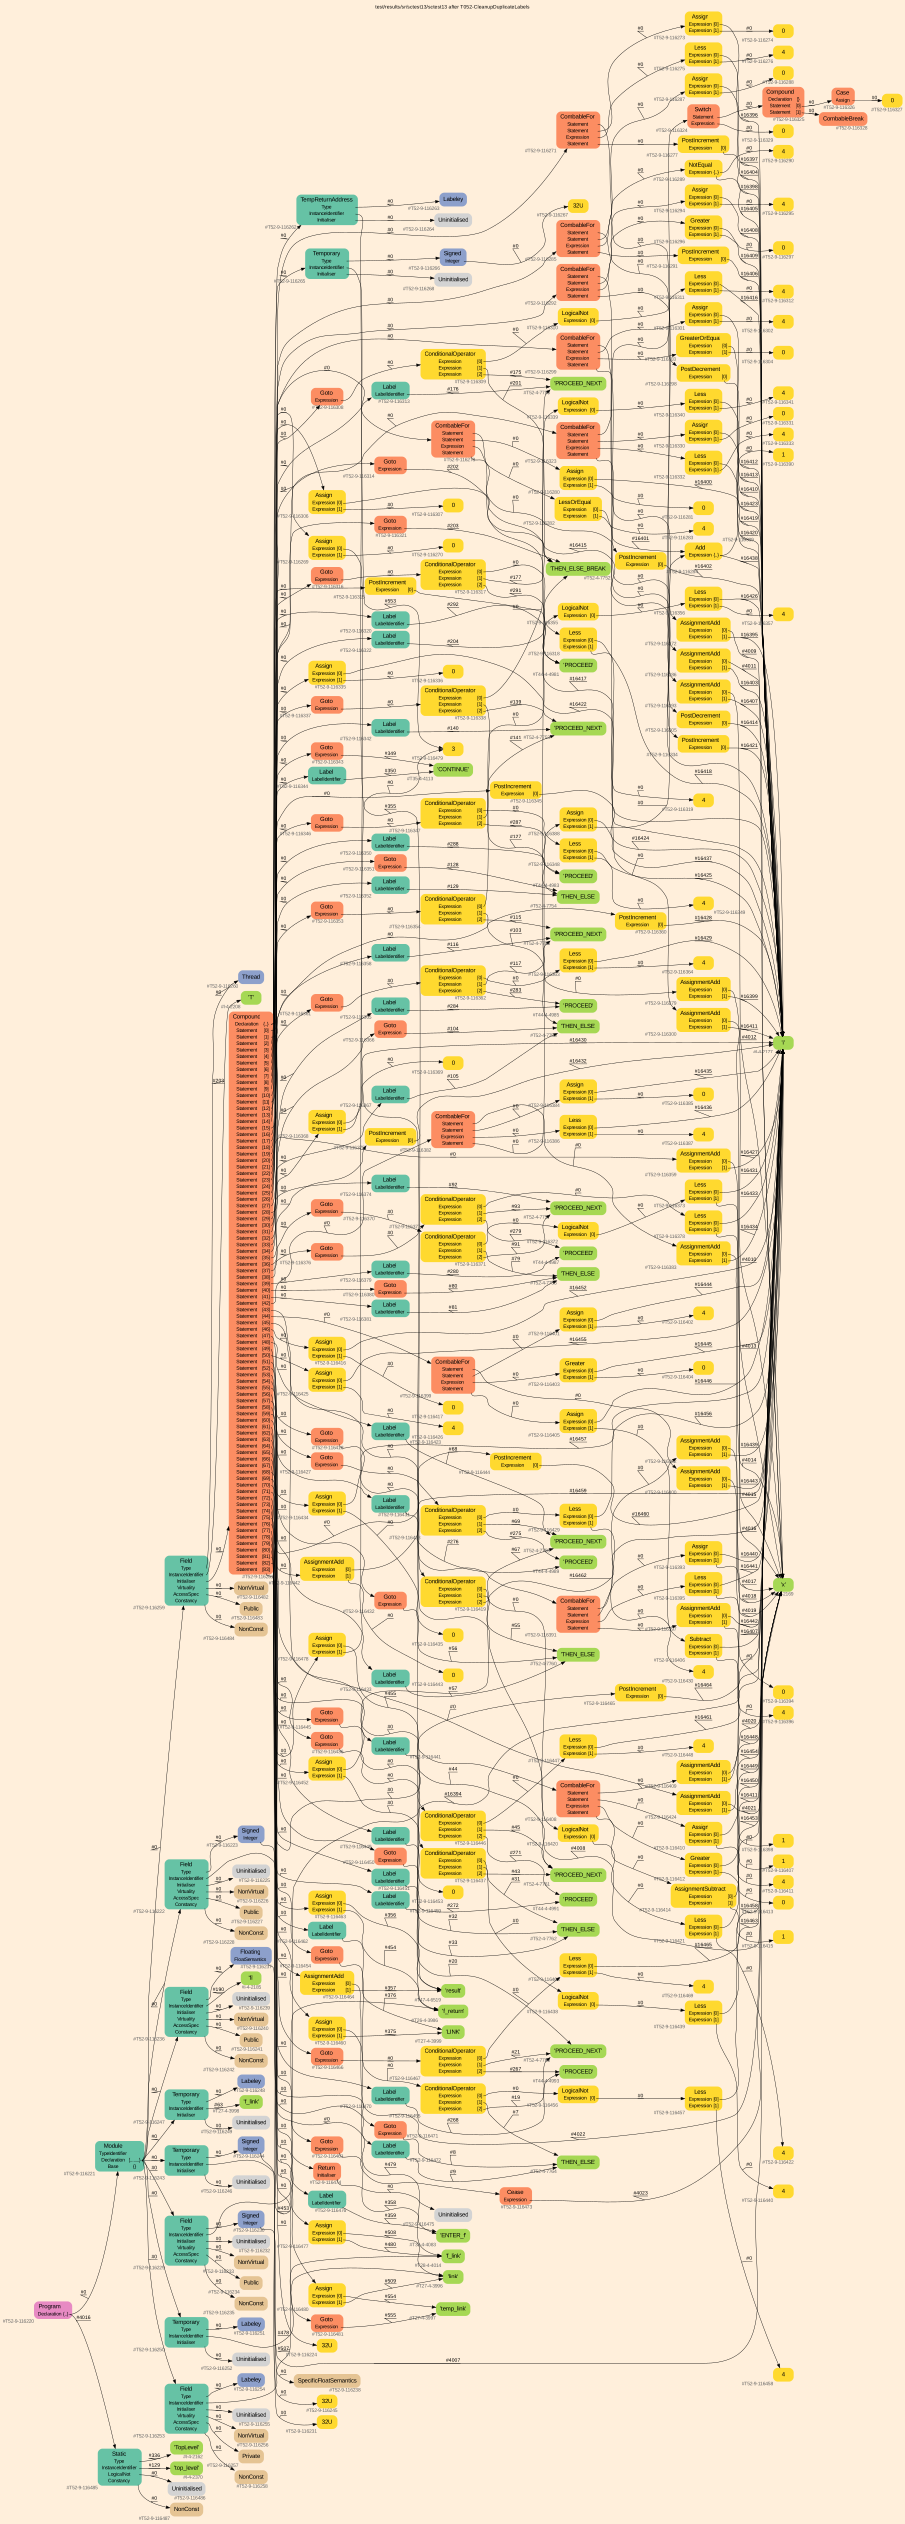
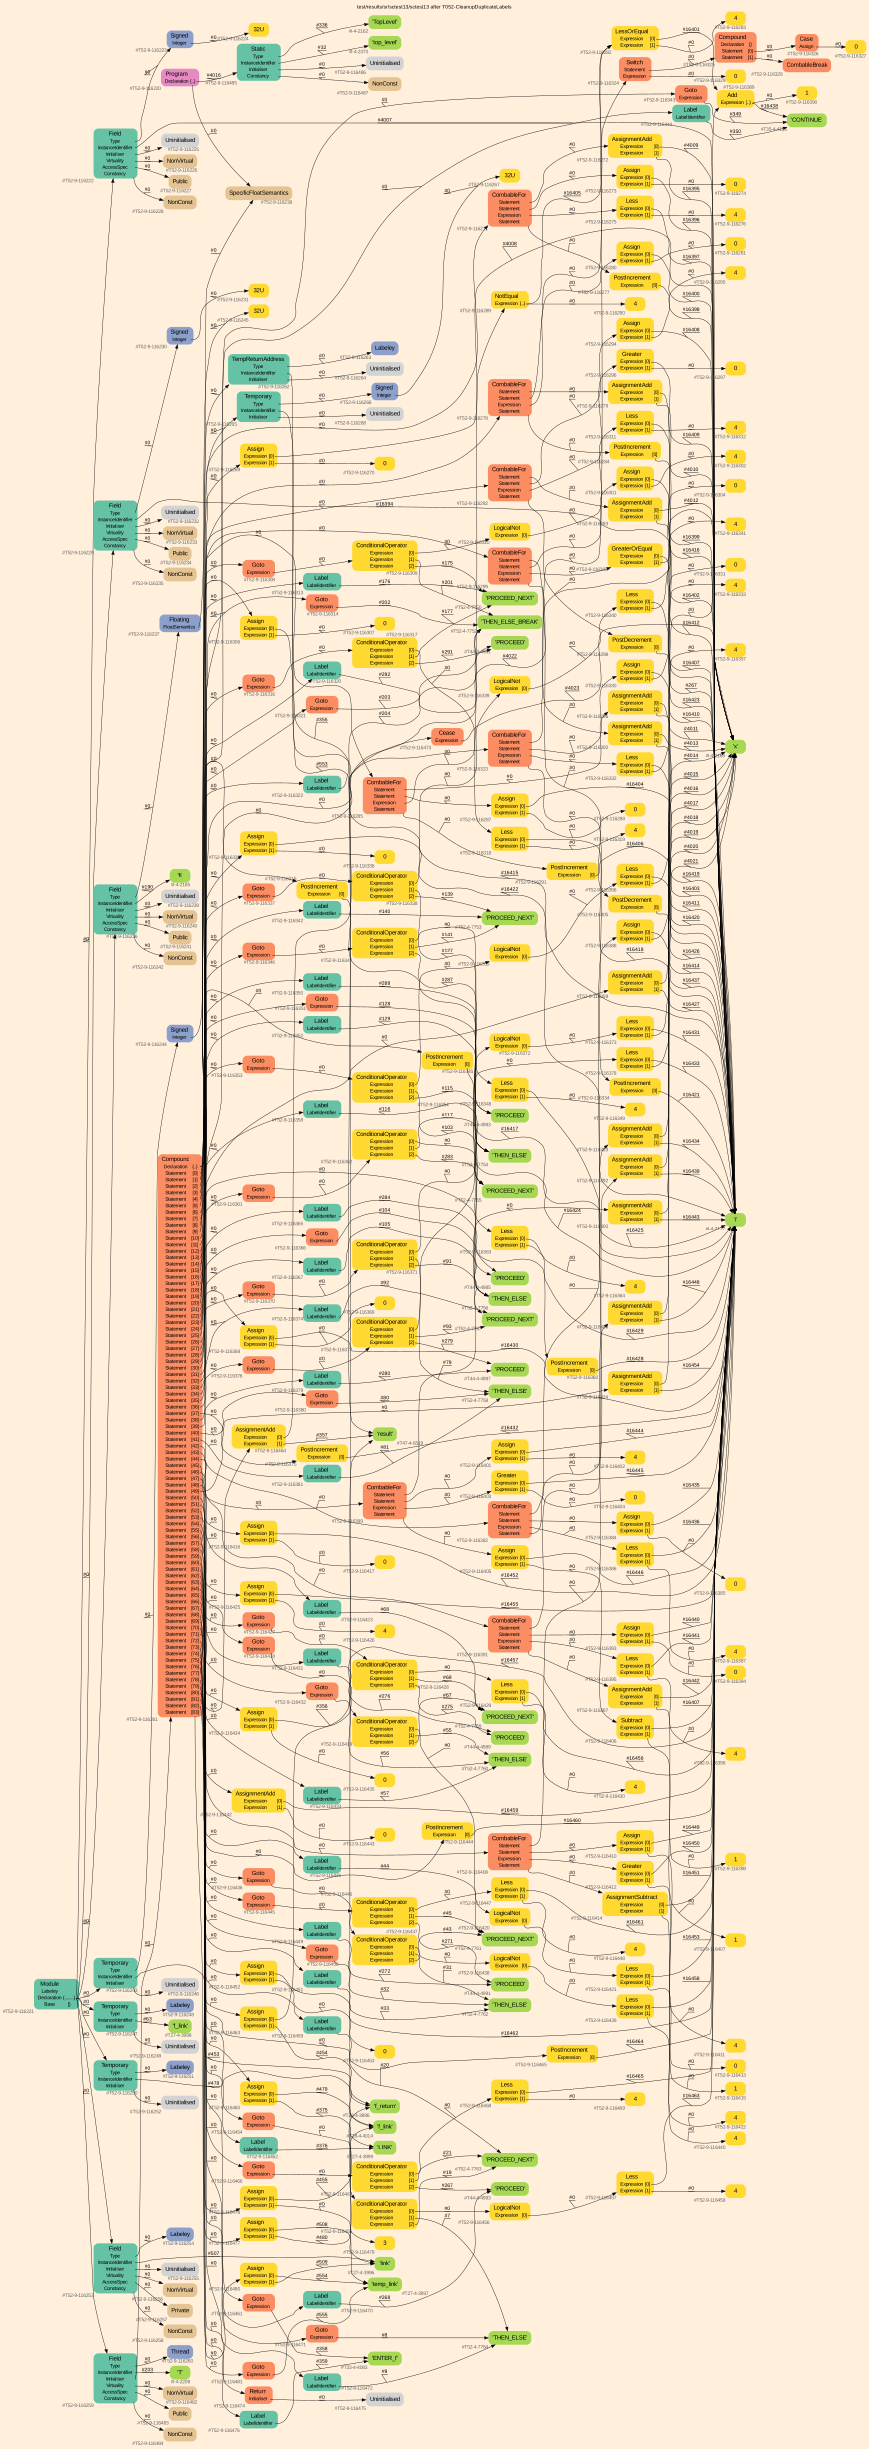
edge "GreaterOrEqual" -> "'i'": label "#16413" -> "#267"
edge "TempReturnAddress" -> "3": now "TempReturnAddress" -> "'temp_link'"
edge "NotEqual" -> "'i'": now "NotEqual" -> "LessOrEqual"
edge "Add" -> "'i'": now "Add" -> "'CONTINUE'"
edge "AssignmentSubtract" -> "'i'": label "#16411" -> "#16451"
node "Module": text "TypeIdentifier" -> "Labeley"
edge "Program" -> "Module": now "Program" -> "SpecificFloatSemantics"
edge "Static" -> "'top_level'": label "#129" -> "#32"
node "Static": text "LogicalNot" -> "Initialiser"
